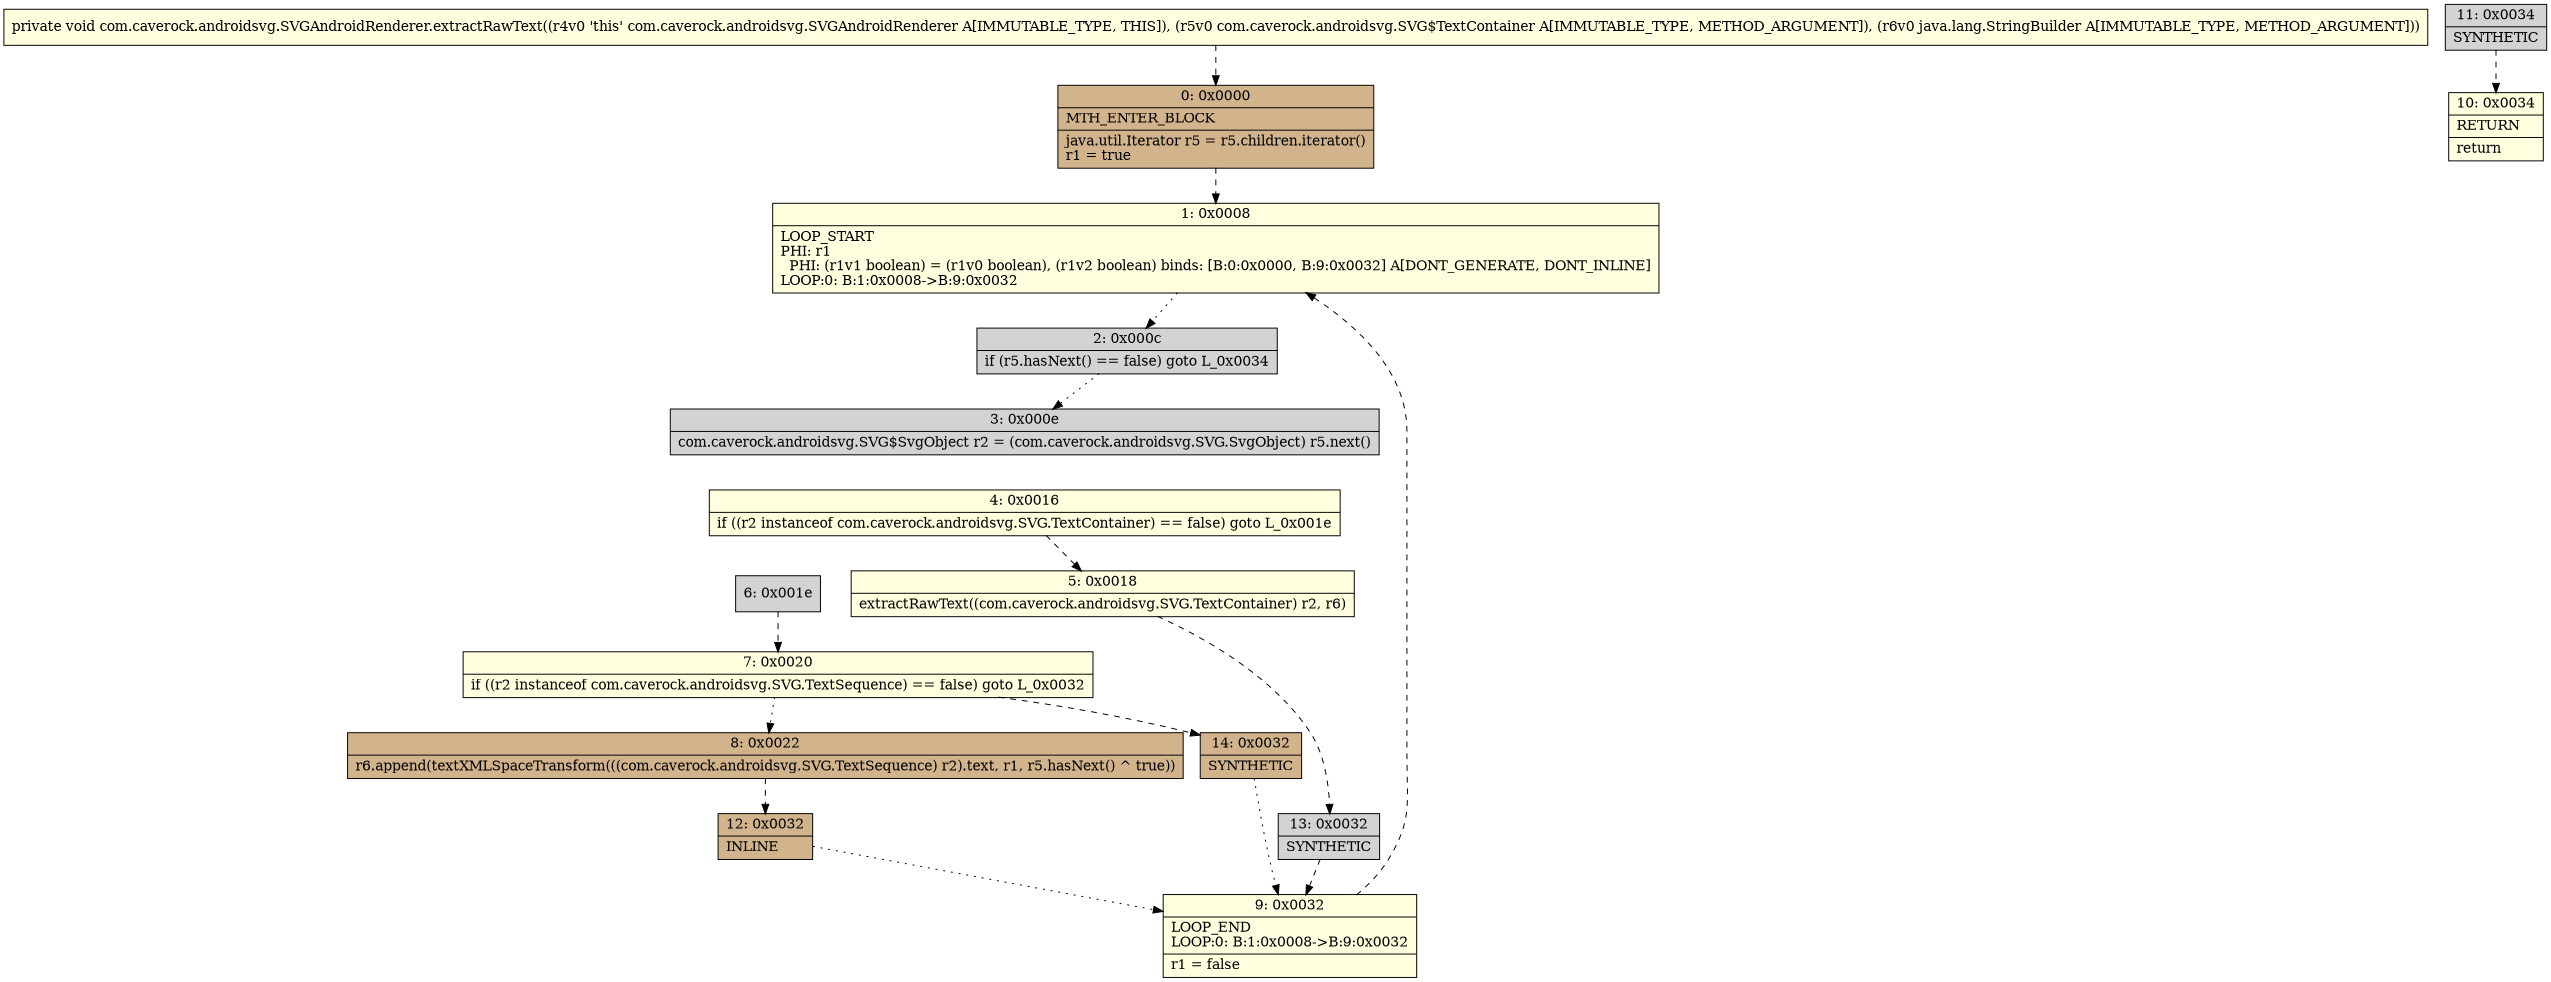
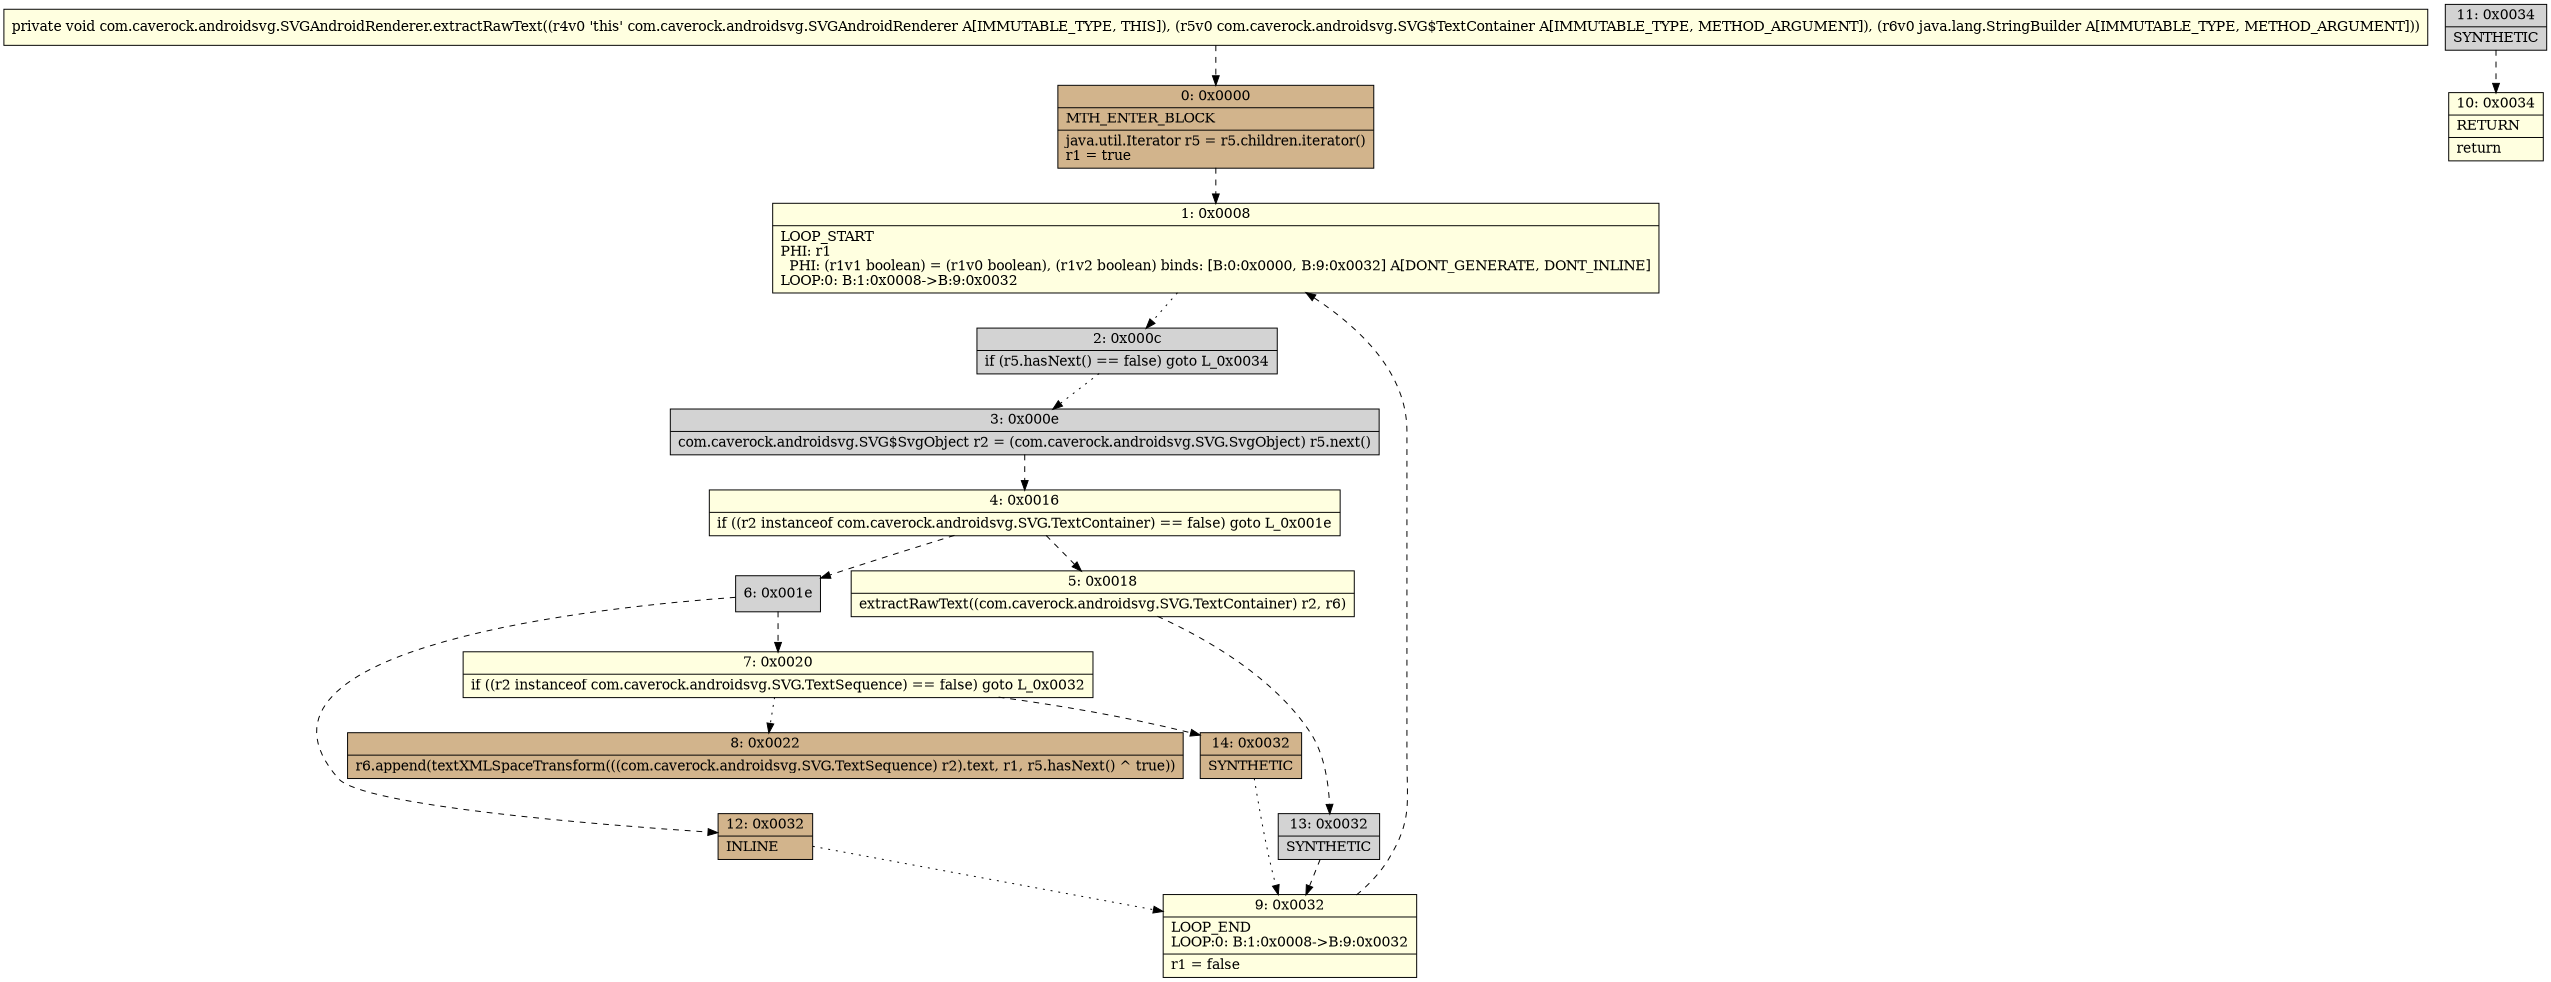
edge "3: 0x000e" -> "4: 0x0016": added
edge "4: 0x0016" -> "6: 0x001e": added
edge "8: 0x0022" -> "12: 0x0032": now "6: 0x001e" -> "12: 0x0032"
